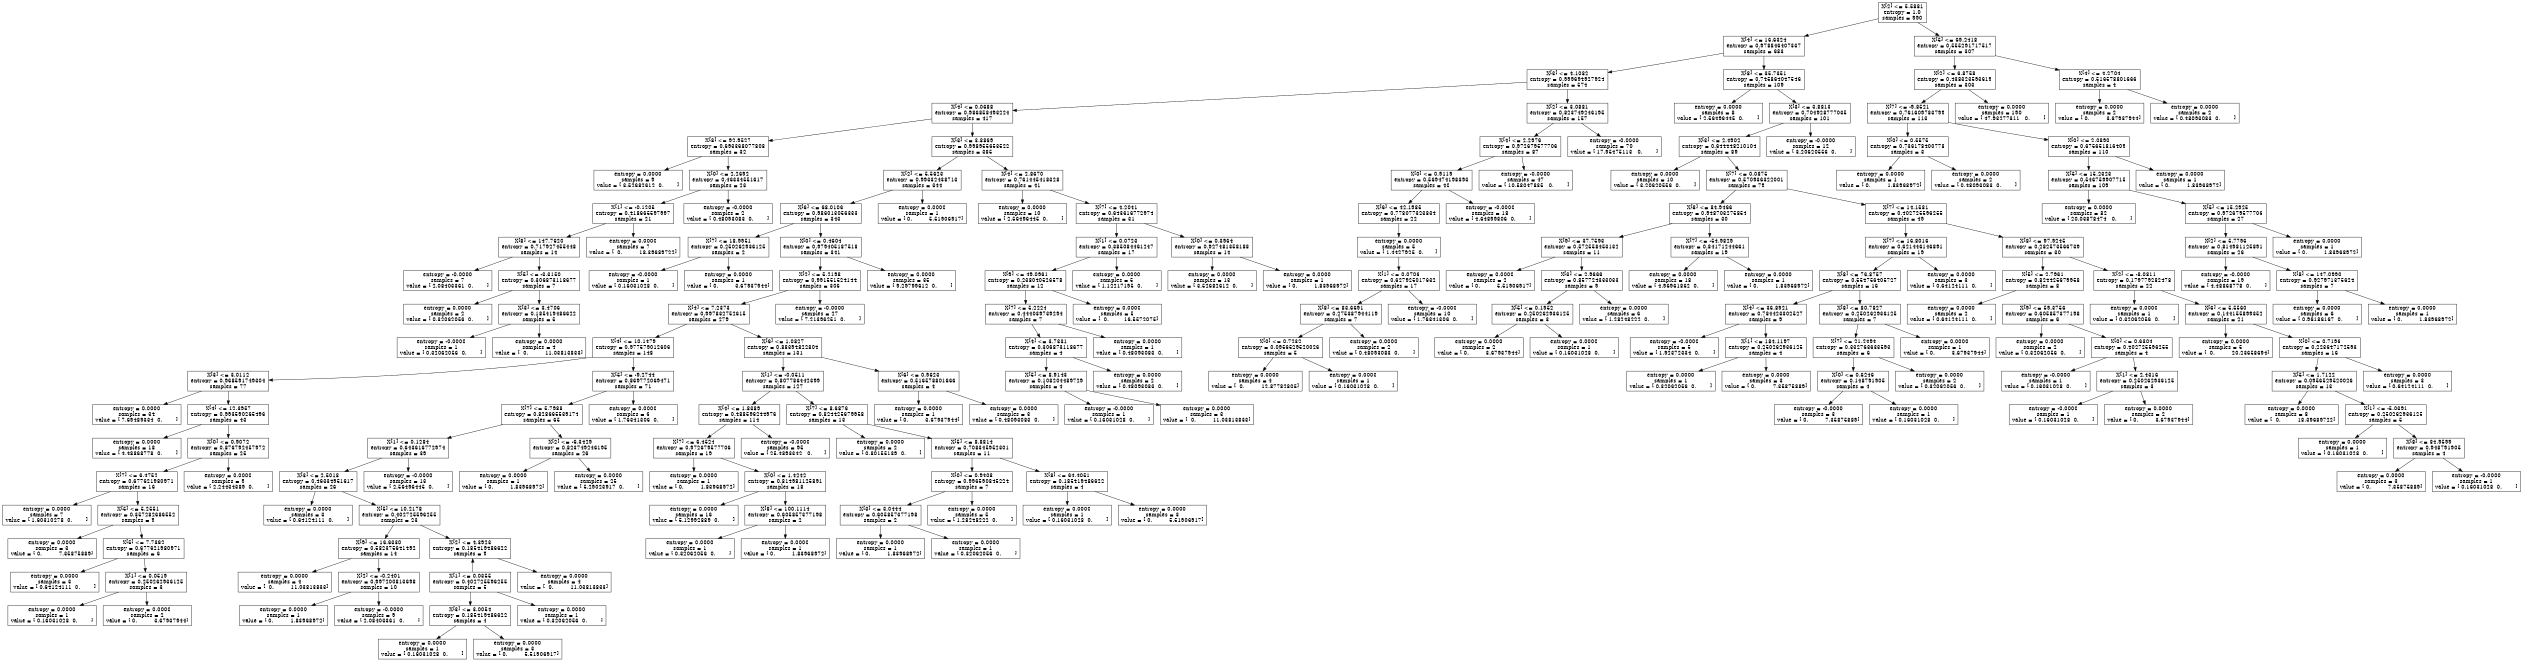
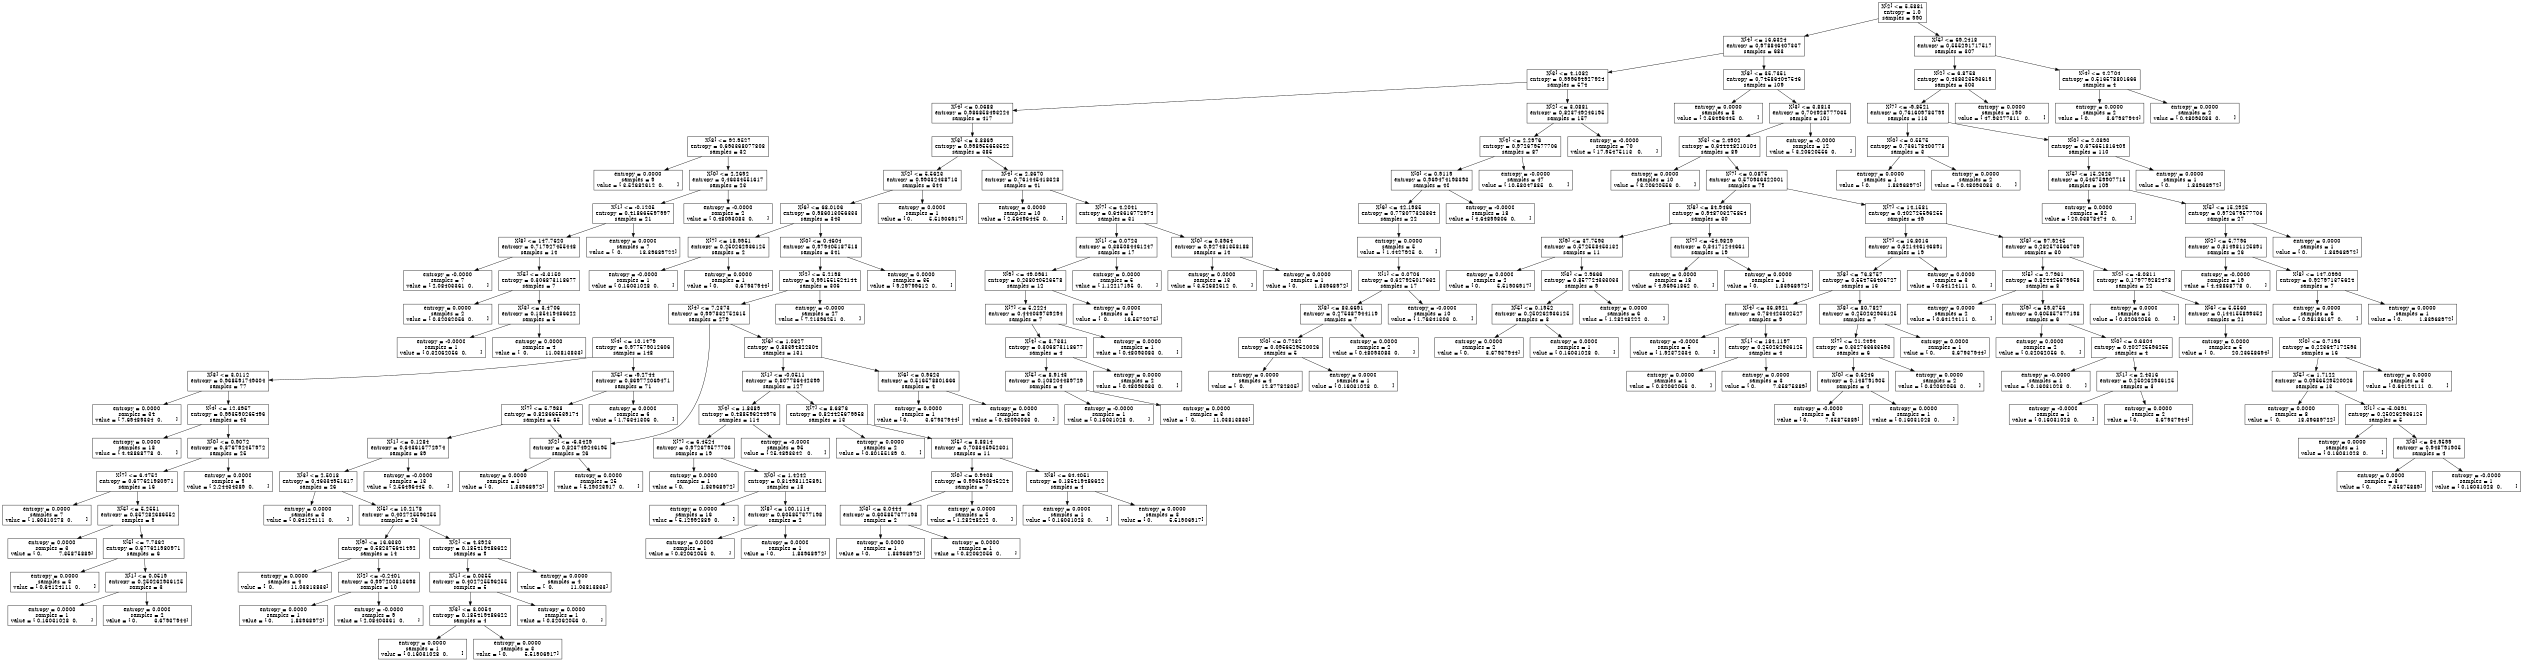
edge "X[4] <= 0.0688 entropy = 0.986858493224 samples = 417" -> "X[8] <= 92.9527 entropy = 0.693368077808 samples = 32": removed
node "X[0] <= 0.9119 entropy = 0.569474198393 samples = 40": label "X[0] <= 0.9119 entropy = 0.569474198393 samples = 40" -> "X[0] <= 0.9119 entropy = 0.969474198393 samples = 40"
edge "X[5] <= 2.7961 entropy = 0.824425679958 samples = 8" -> "X[9] <= 59.3756 entropy = 0.605857377198 samples = 6": added
edge "X[4] <= 7.2373 entropy = 0.997832752615 samples = 279" -> "X[4] <= 10.1479 entropy = 0.977579012606 samples = 148": now "X[4] <= 7.2373 entropy = 0.997832752615 samples = 279" -> "X[2] <= -6.3429 entropy = 0.823749246195 samples = 26"
edge "X[6] <= 5.5560 entropy = 0.144155899352 samples = 21" -> "X[0] <= 0.7196 entropy = 0.223647172593 samples = 16": removed
edge "X[1] <= 0.0355 entropy = 0.402725596255 samples = 5" -> "X[2] <= 4.3923 entropy = 0.185419486622 samples = 9": reversed
